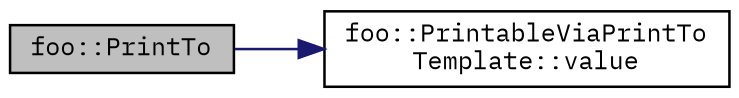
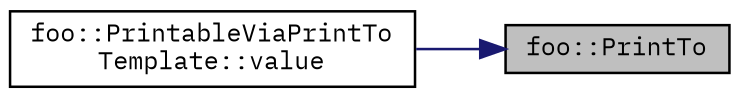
edge "foo::PrintTo" -> "foo::PrintableViaPrintTo Template::value": reversed
